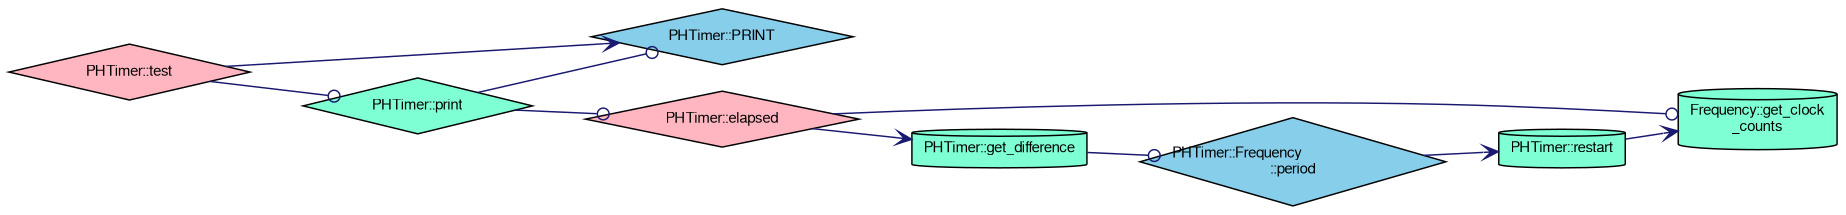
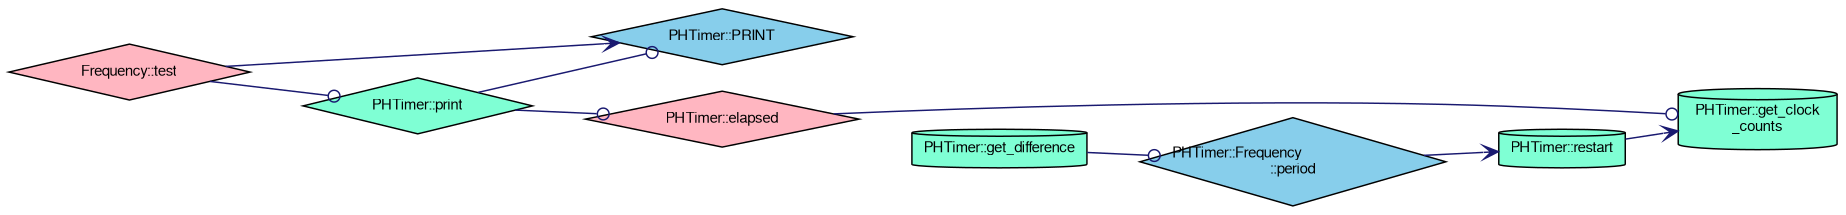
node "PHTimer::test": label "PHTimer::test" -> "Frequency::test"
node "Frequency::get_clock _counts": label "Frequency::get_clock _counts" -> "PHTimer::get_clock _counts"
edge "PHTimer::elapsed" -> "PHTimer::get_difference": removed
